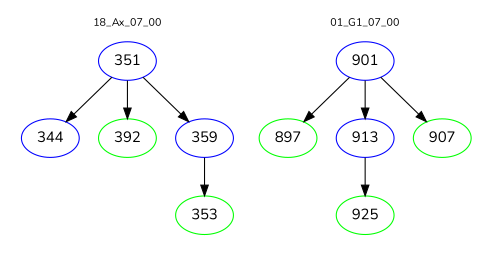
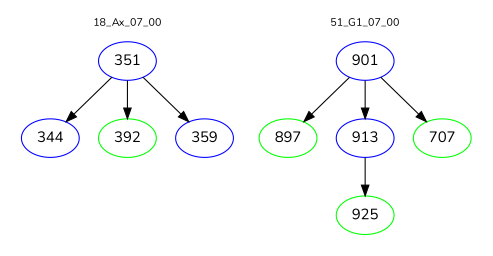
cluster "01_G1_07_00": label "01_G1_07_00" -> "51_G1_07_00"
node "907": label "907" -> "707"
node "353": removed
